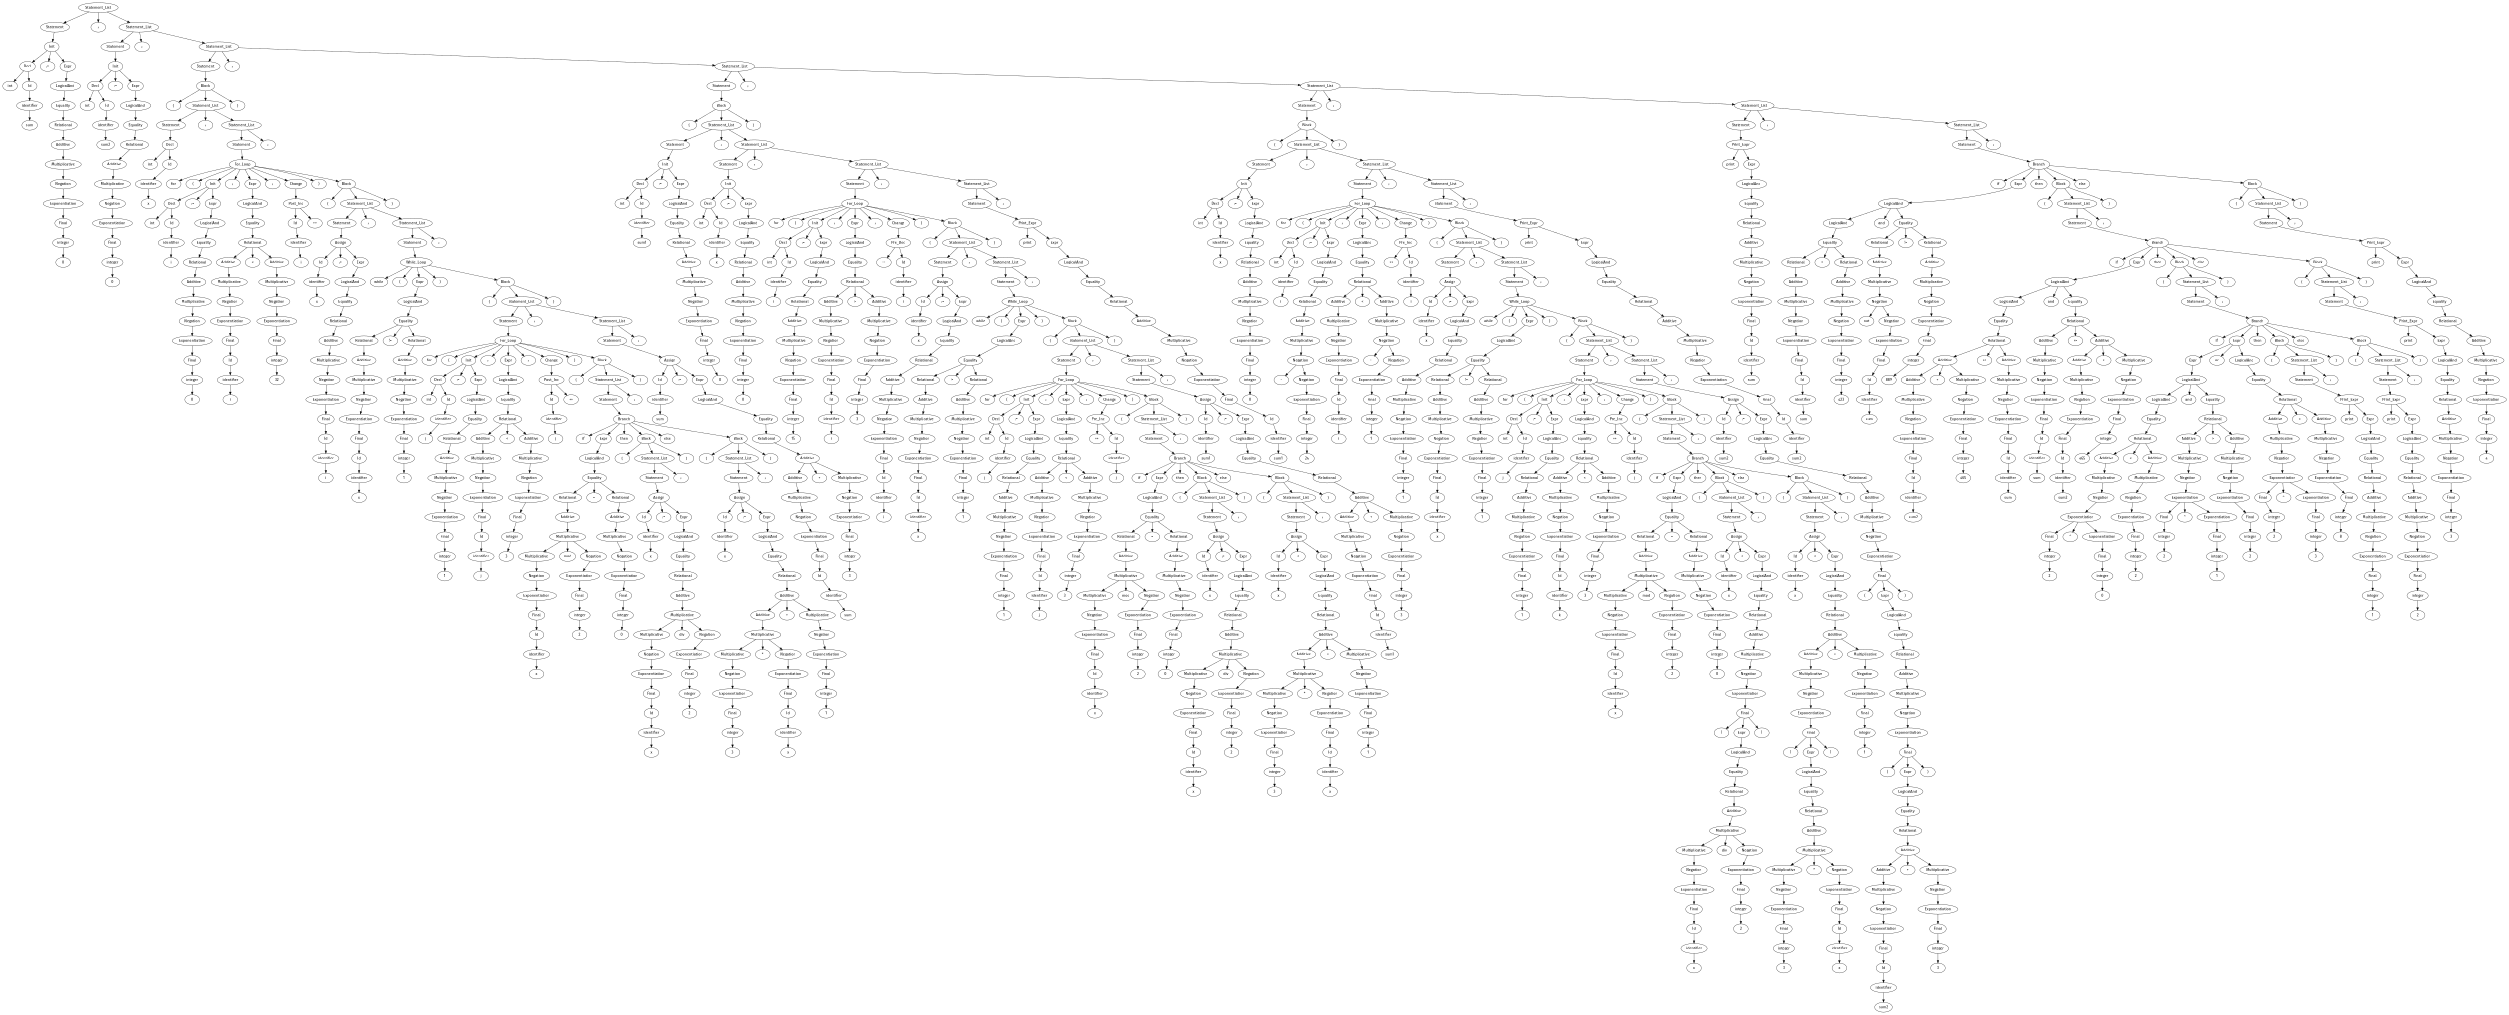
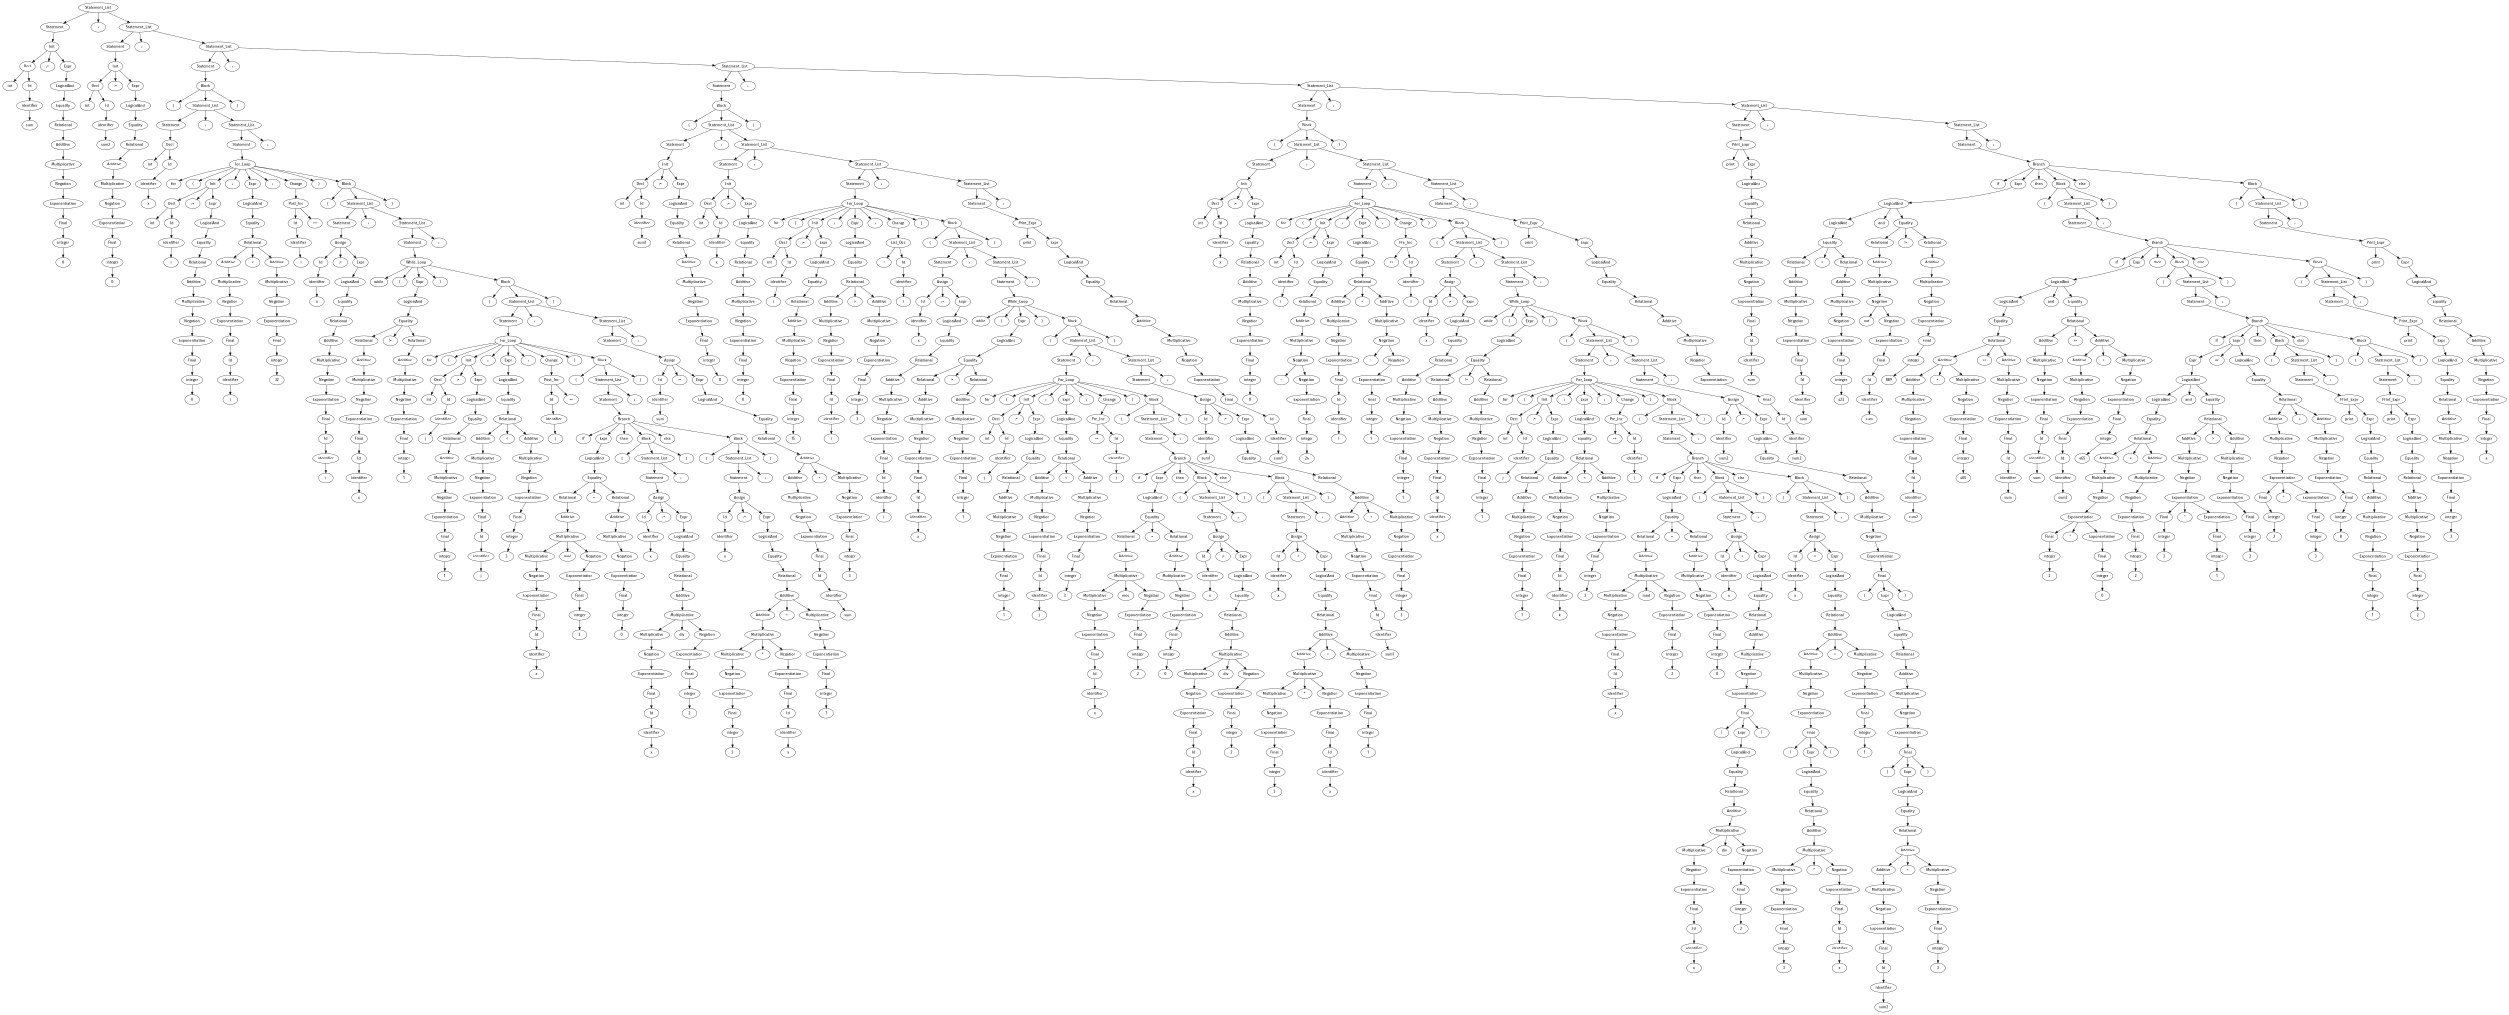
node "Pre_Dec": label "Pre_Dec" -> "List_Dec"
